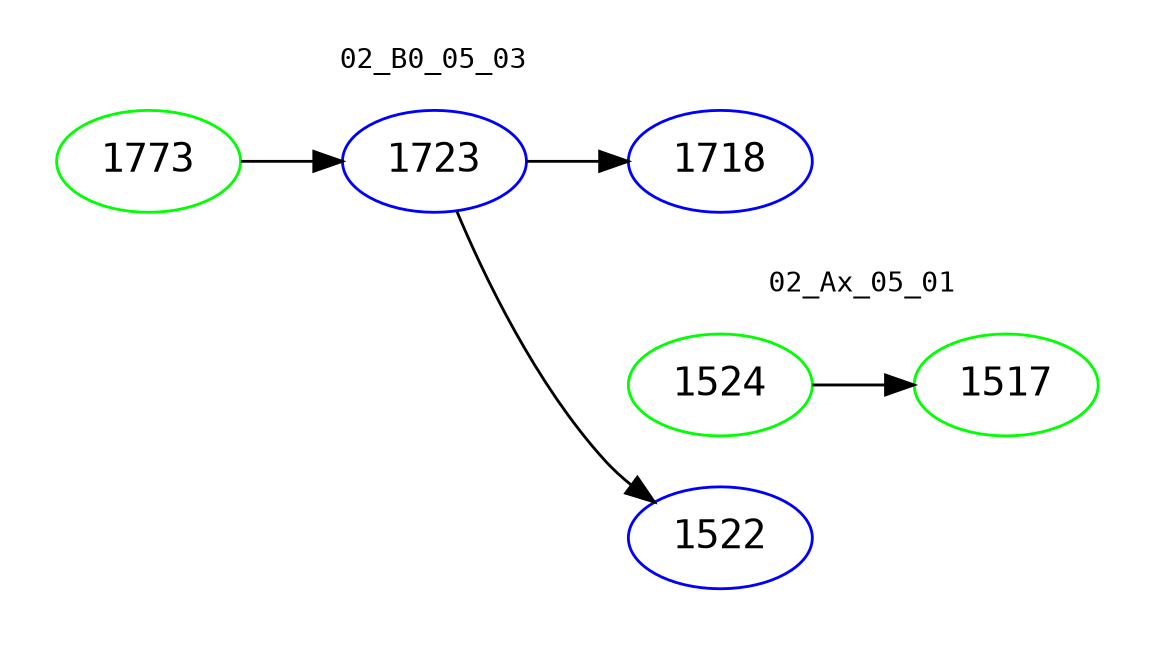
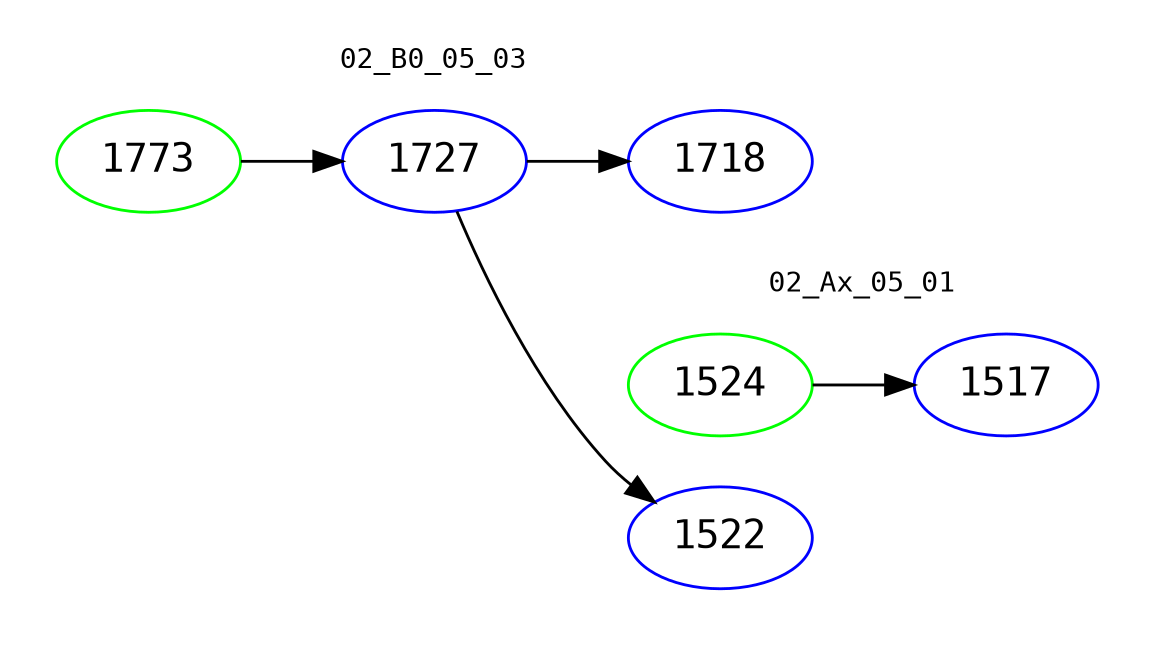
node "1723": label "1723" -> "1727"
node "1517": color green -> blue
